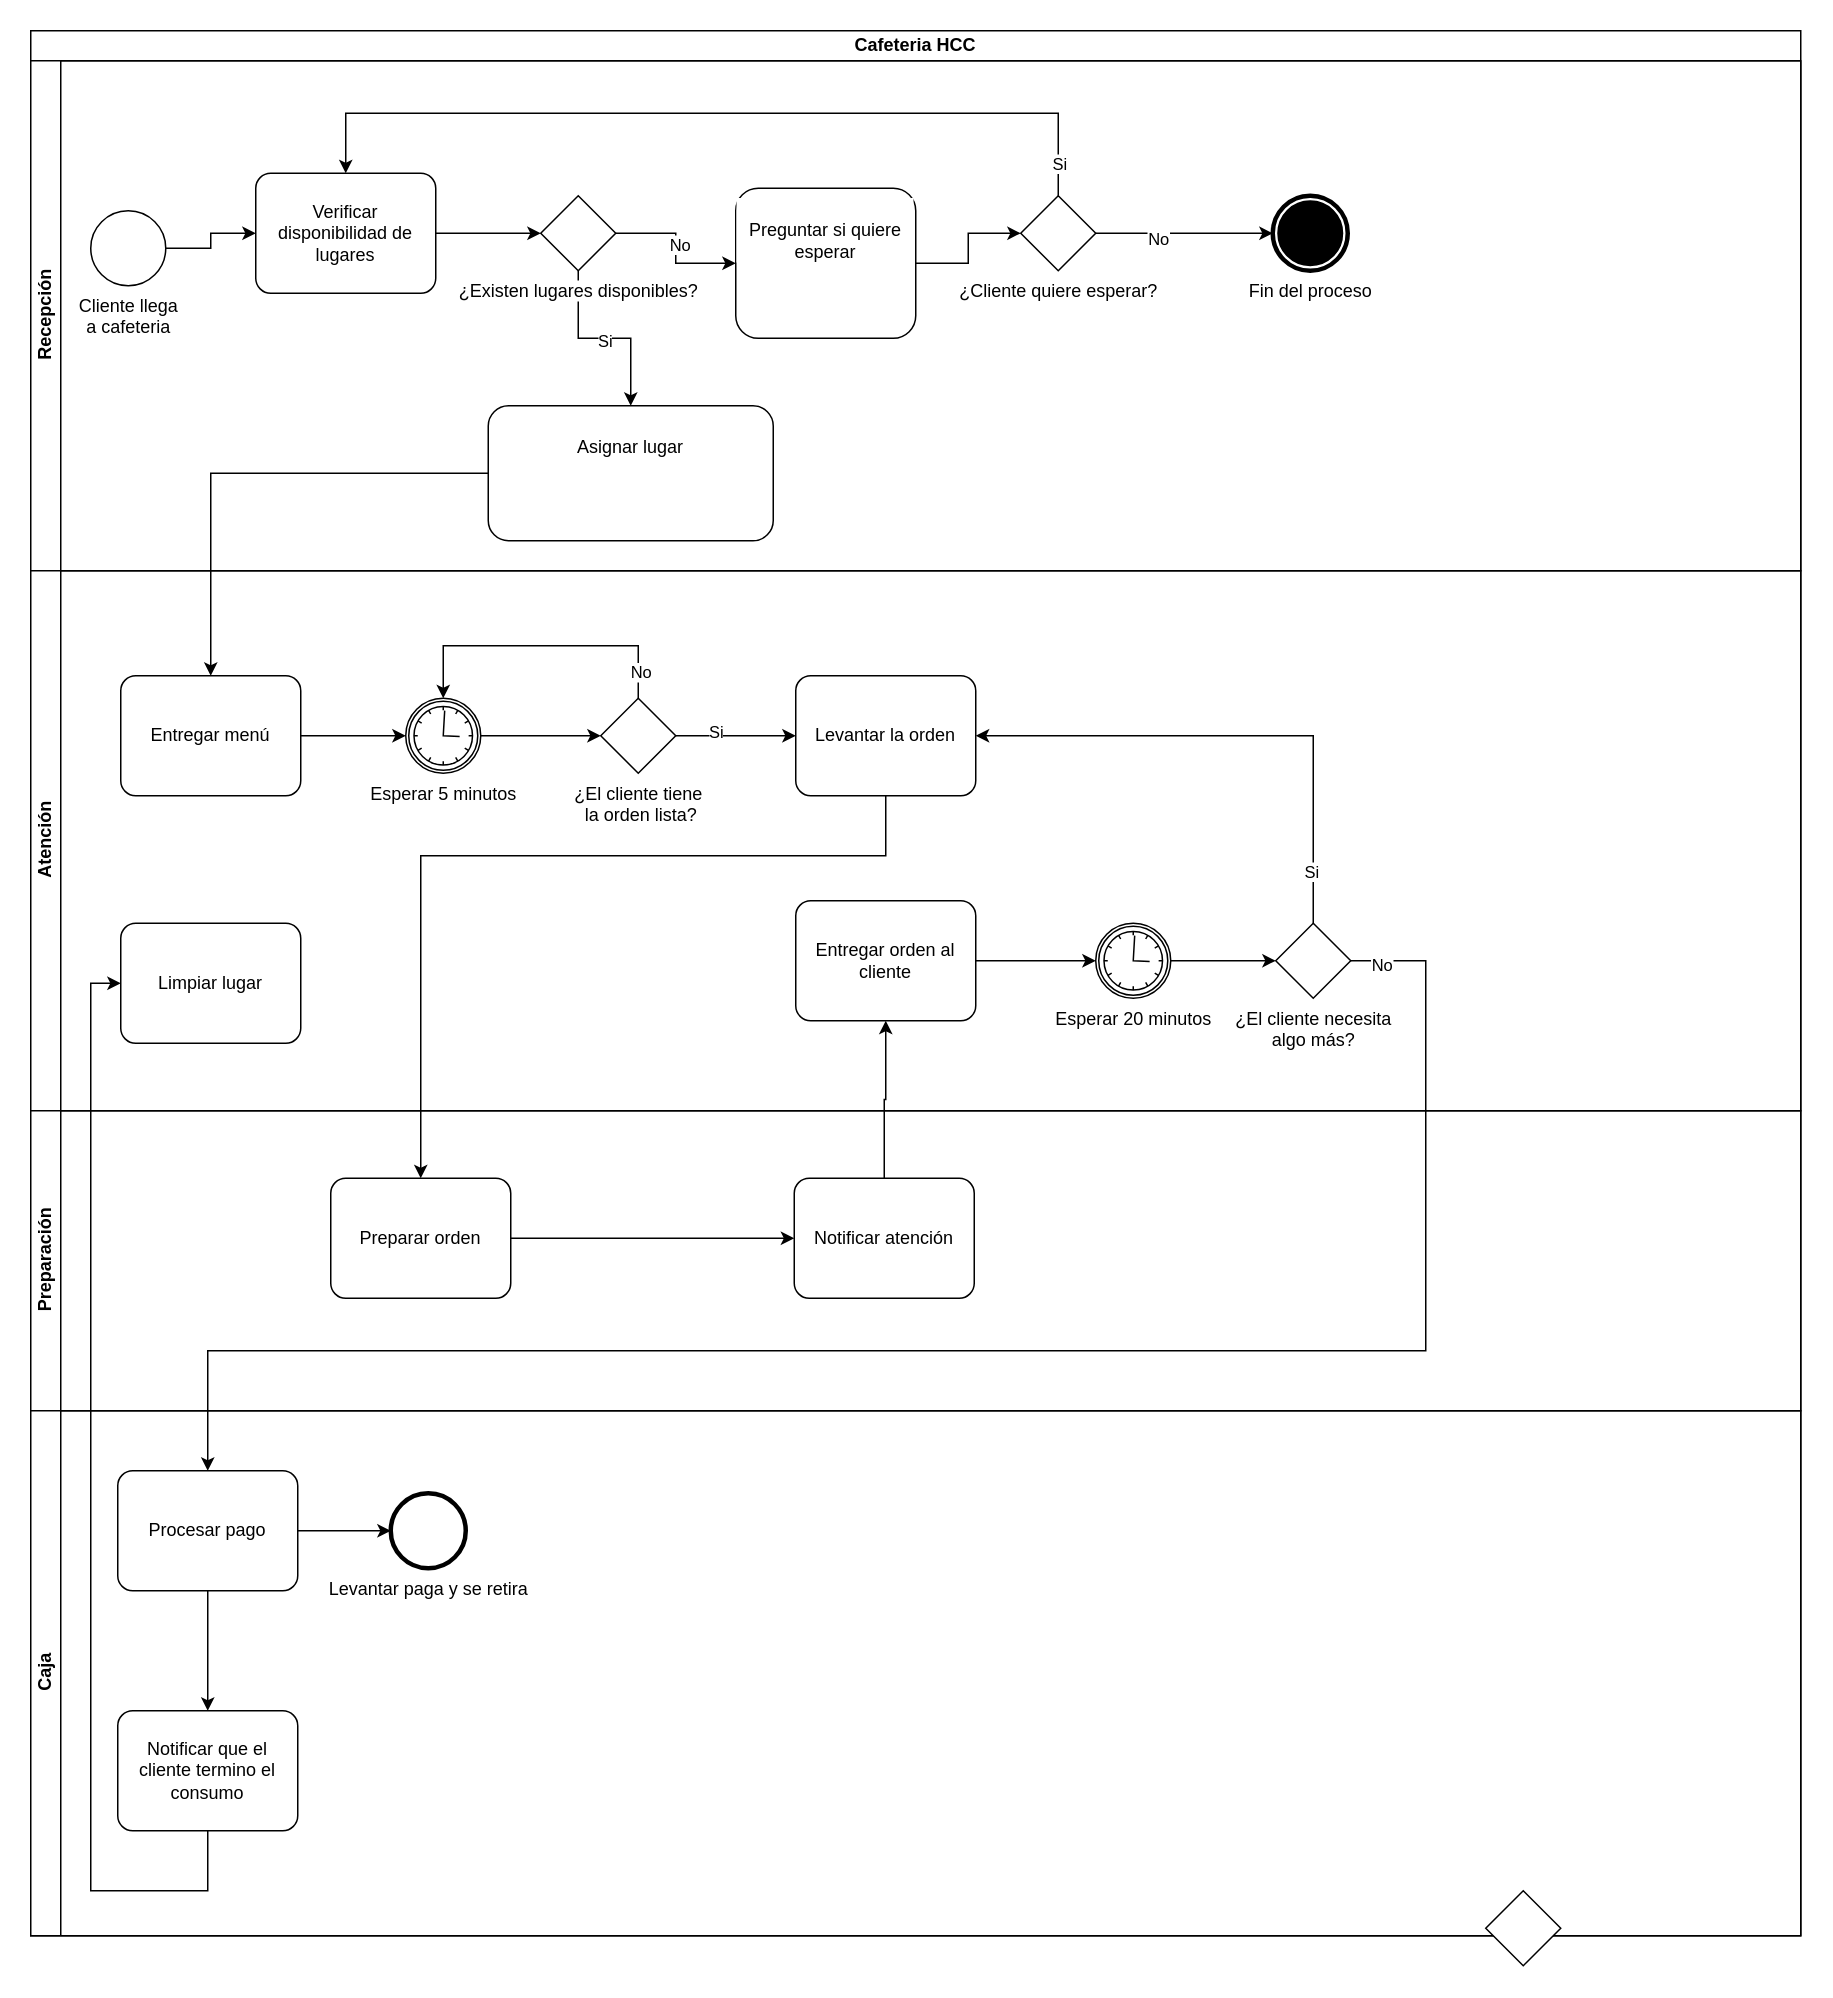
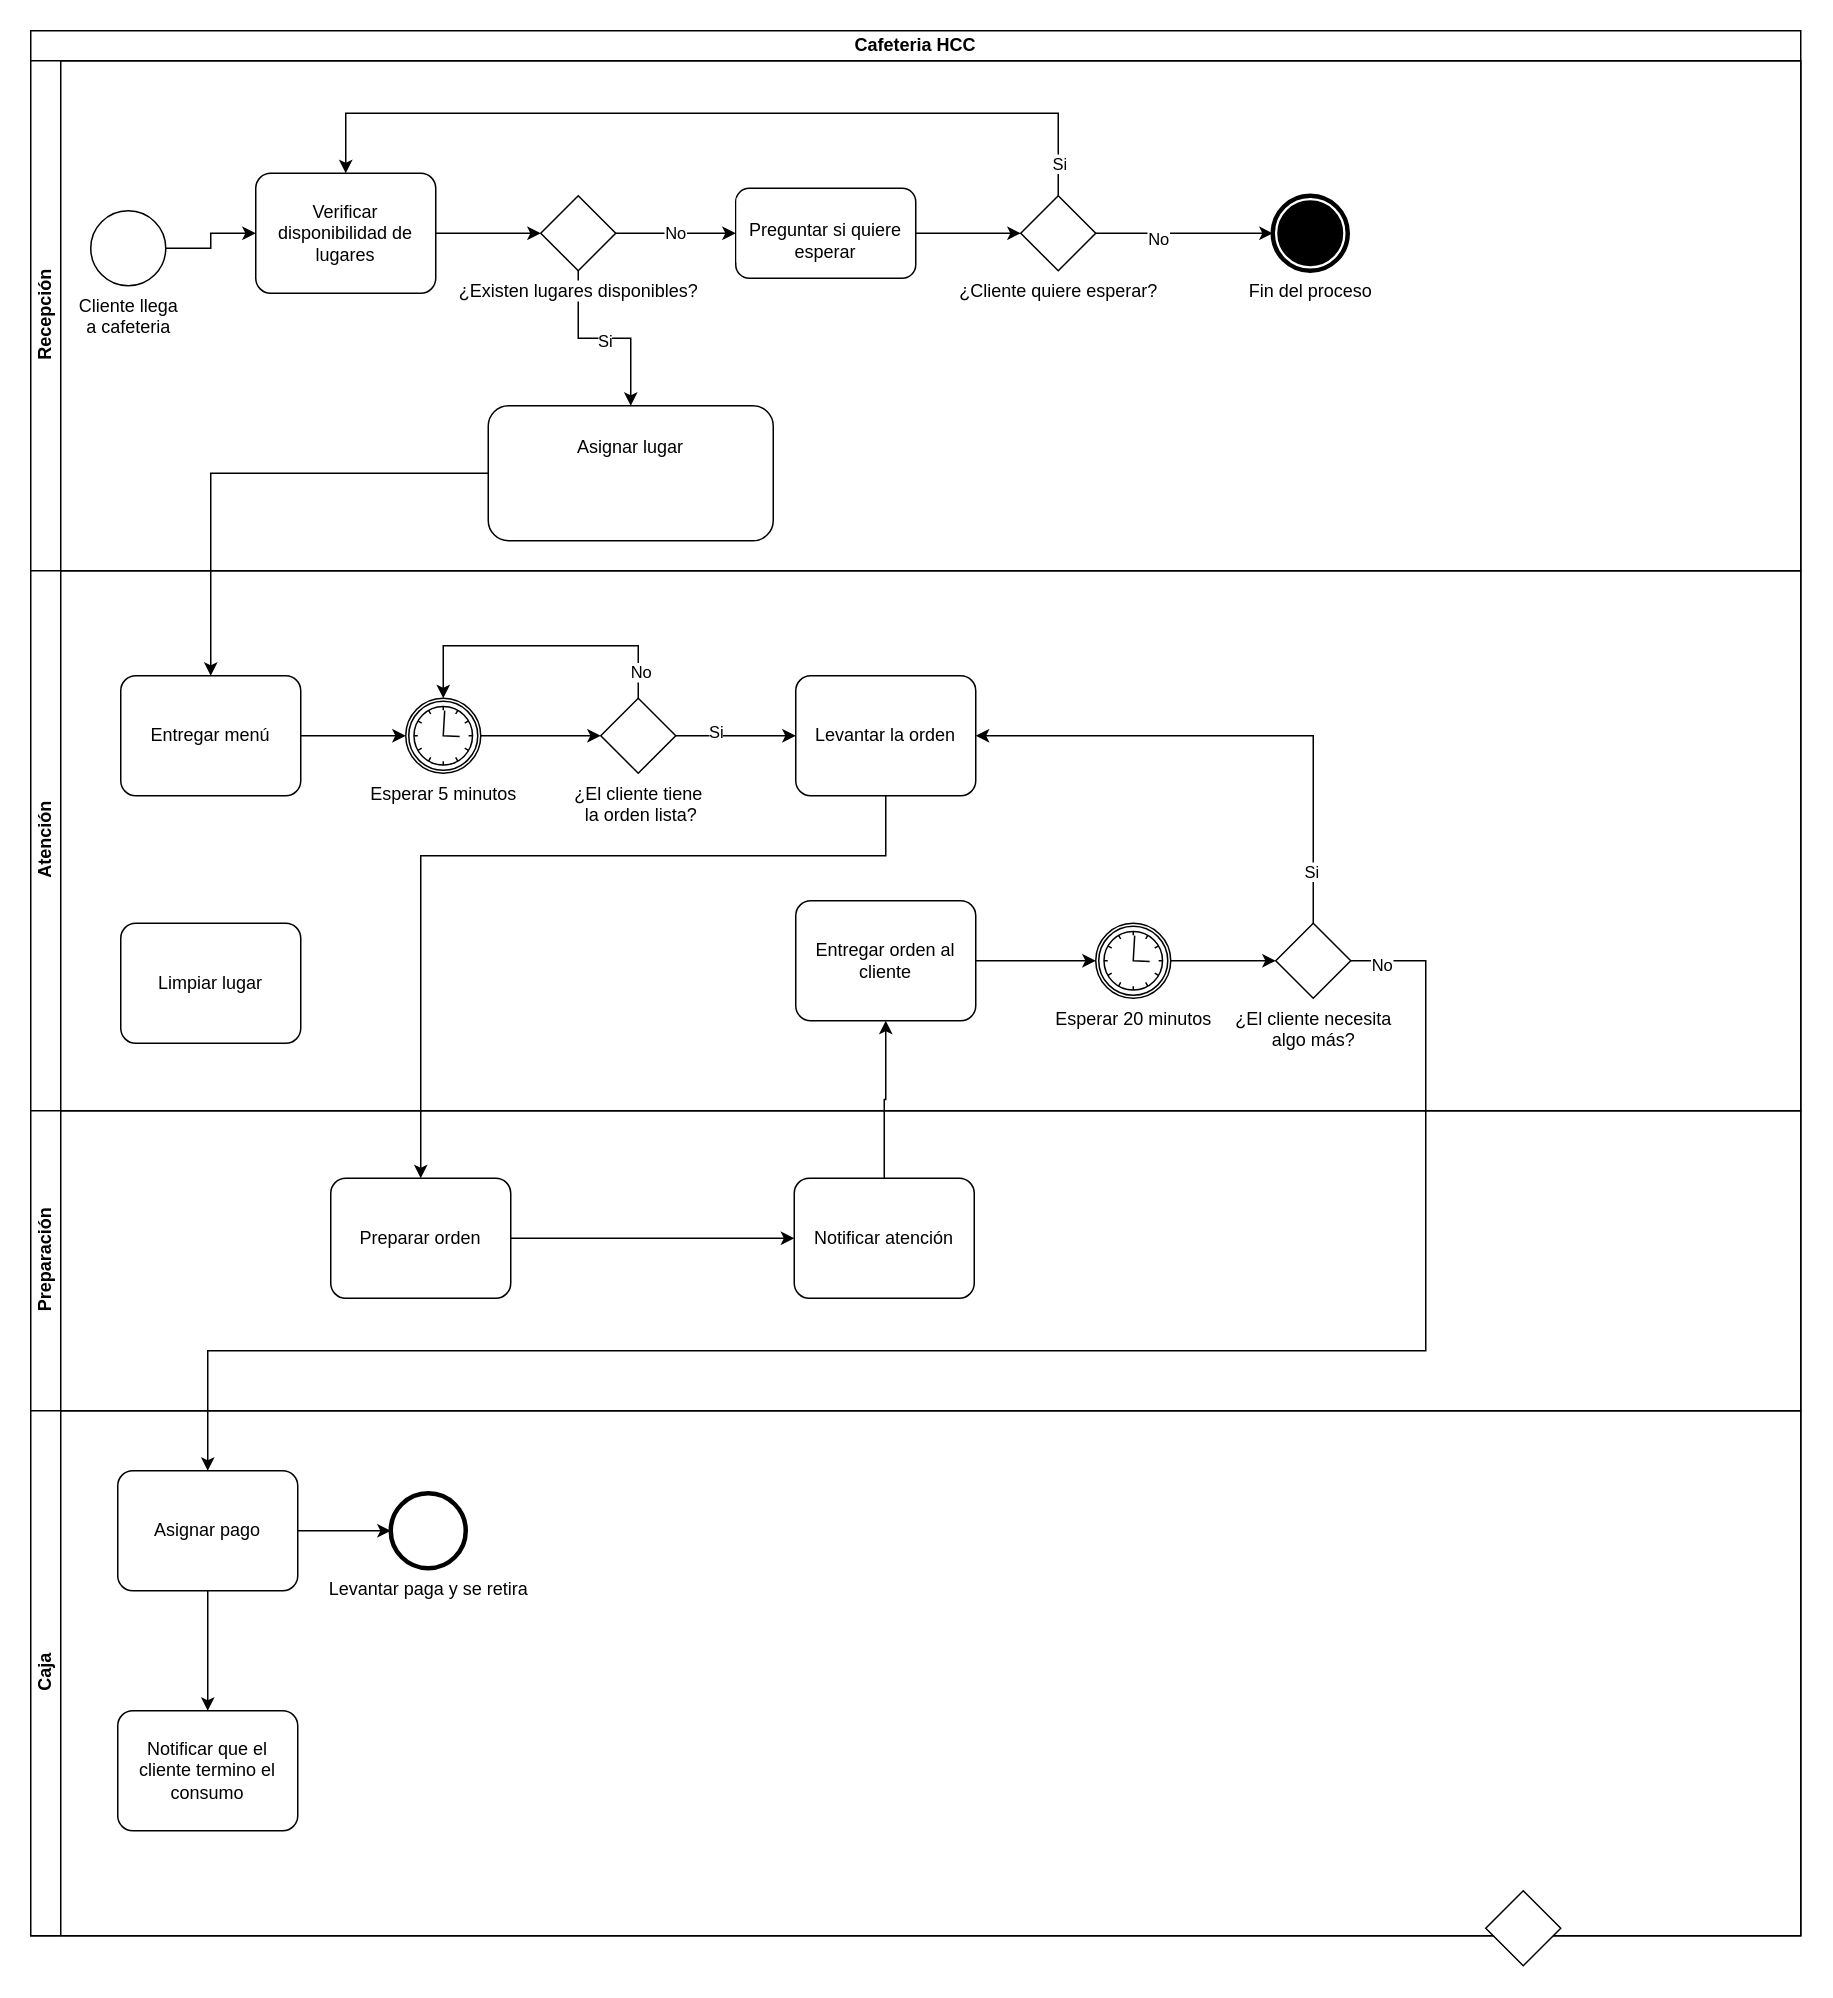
node "Preguntar si quiere esperar": size 180x150 -> 180x90
edge "Notificar que el cliente termino el consumo" -> "Limpiar lugar": removed
node "Procesar pago": label "Procesar pago" -> "Asignar pago"
